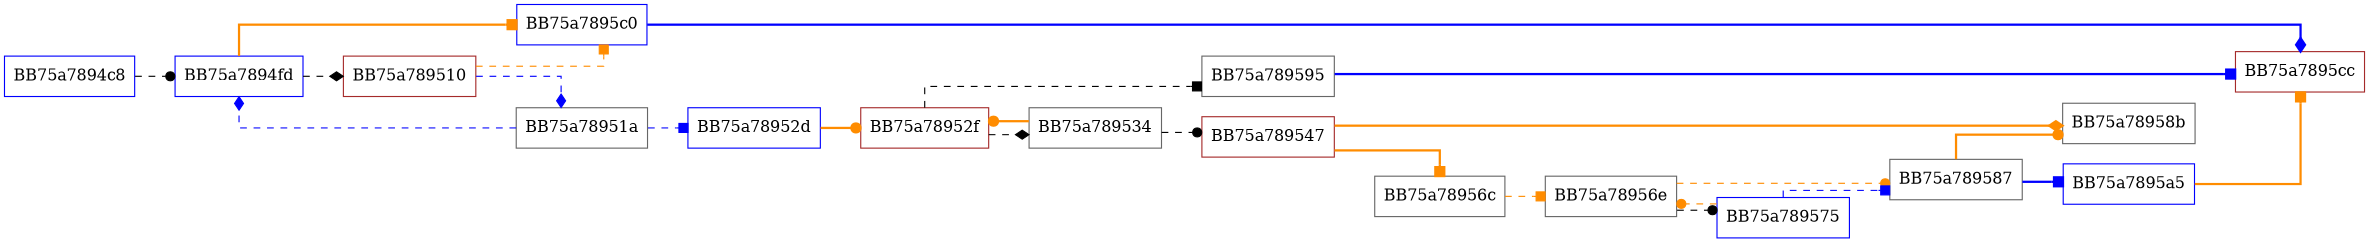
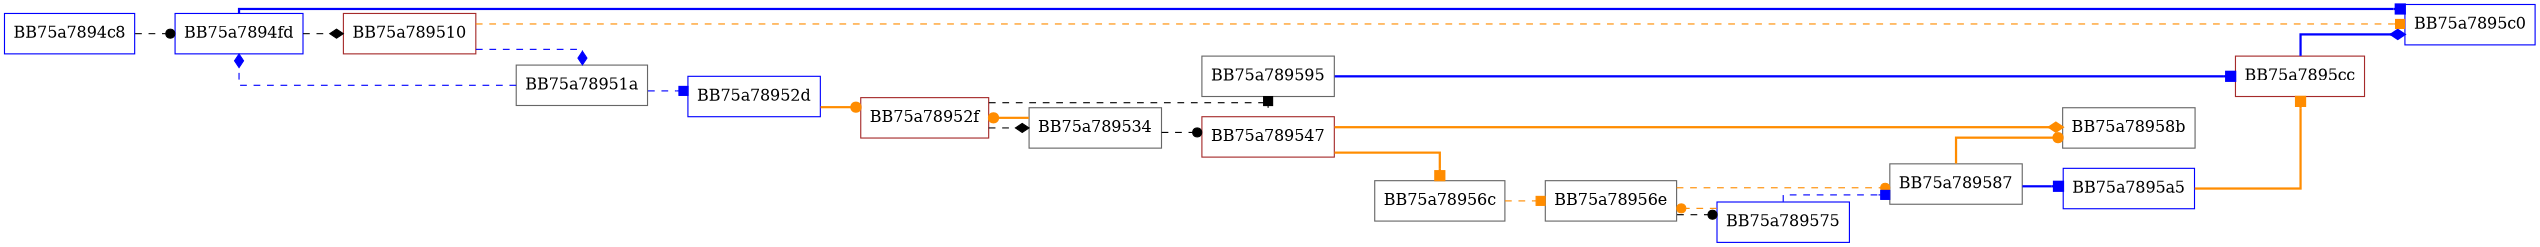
edge "BB75a7894fd" -> "BB75a7895c0": color darkorange -> blue
edge "BB75a7895c0" -> "BB75a7895cc": reversed
